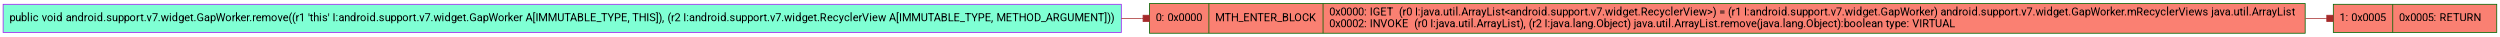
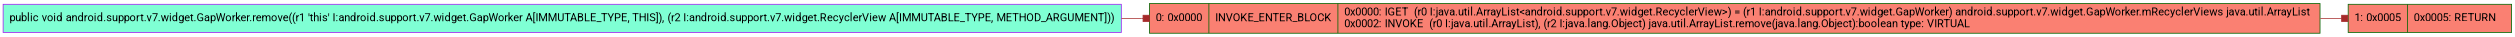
node "0: 0x0000": text "MTH_ENTER_BLOCK" -> "INVOKE_ENTER_BLOCK"
